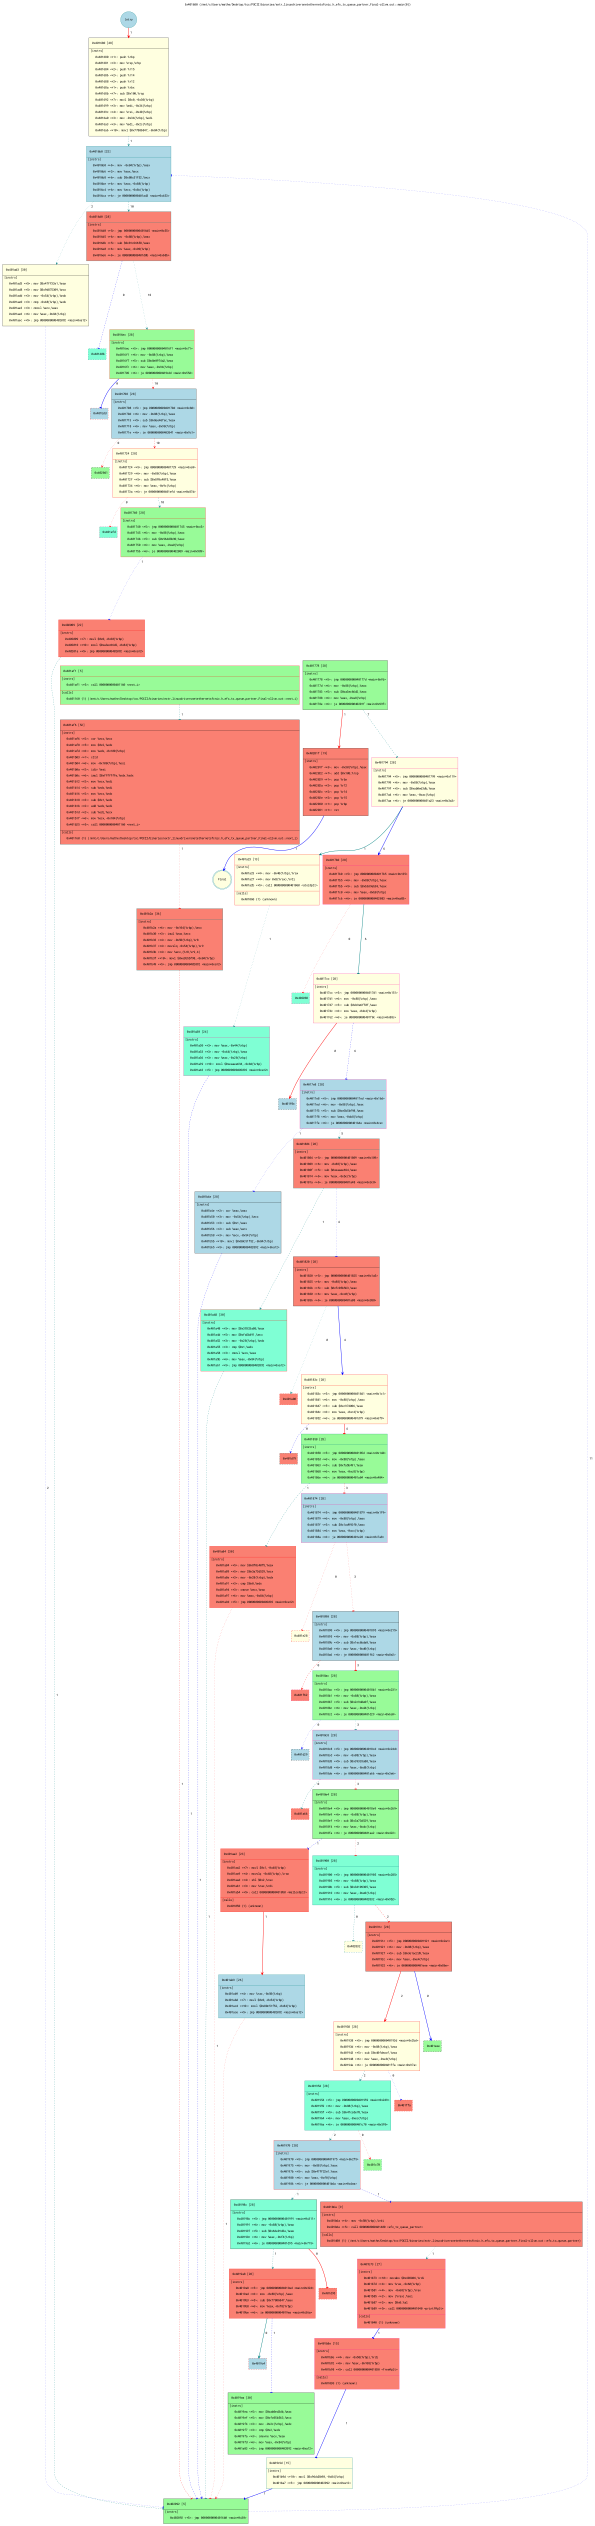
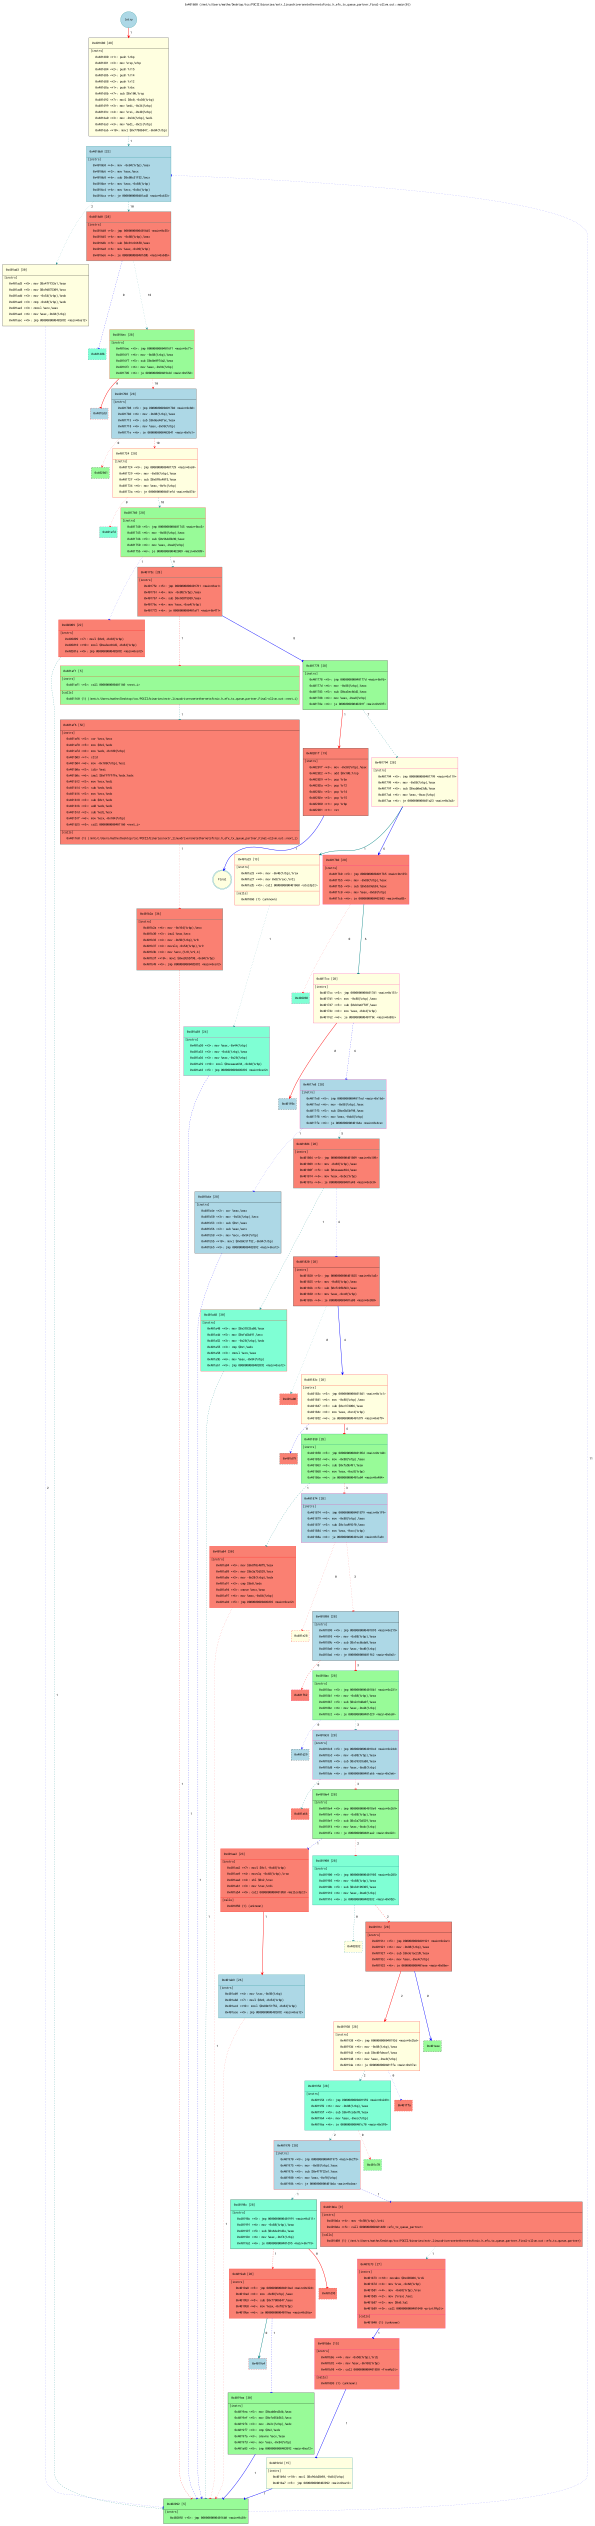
edge "0x4016ec [28]" -> "0x401bdd": color blue -> red
node "0x40175c [28]": added
edge "0x40198c [28]" -> "0x4019a8 [28]": color teal -> red
edge "0x4019ea [30]" -> "0x402092 [5]": added, label "1"
